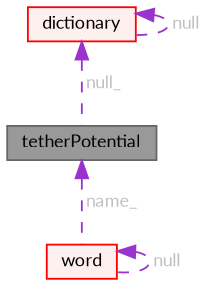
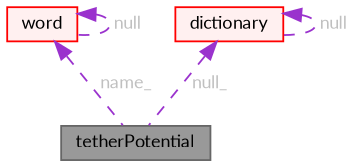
edge "word" -> "tetherPotential": reversed
